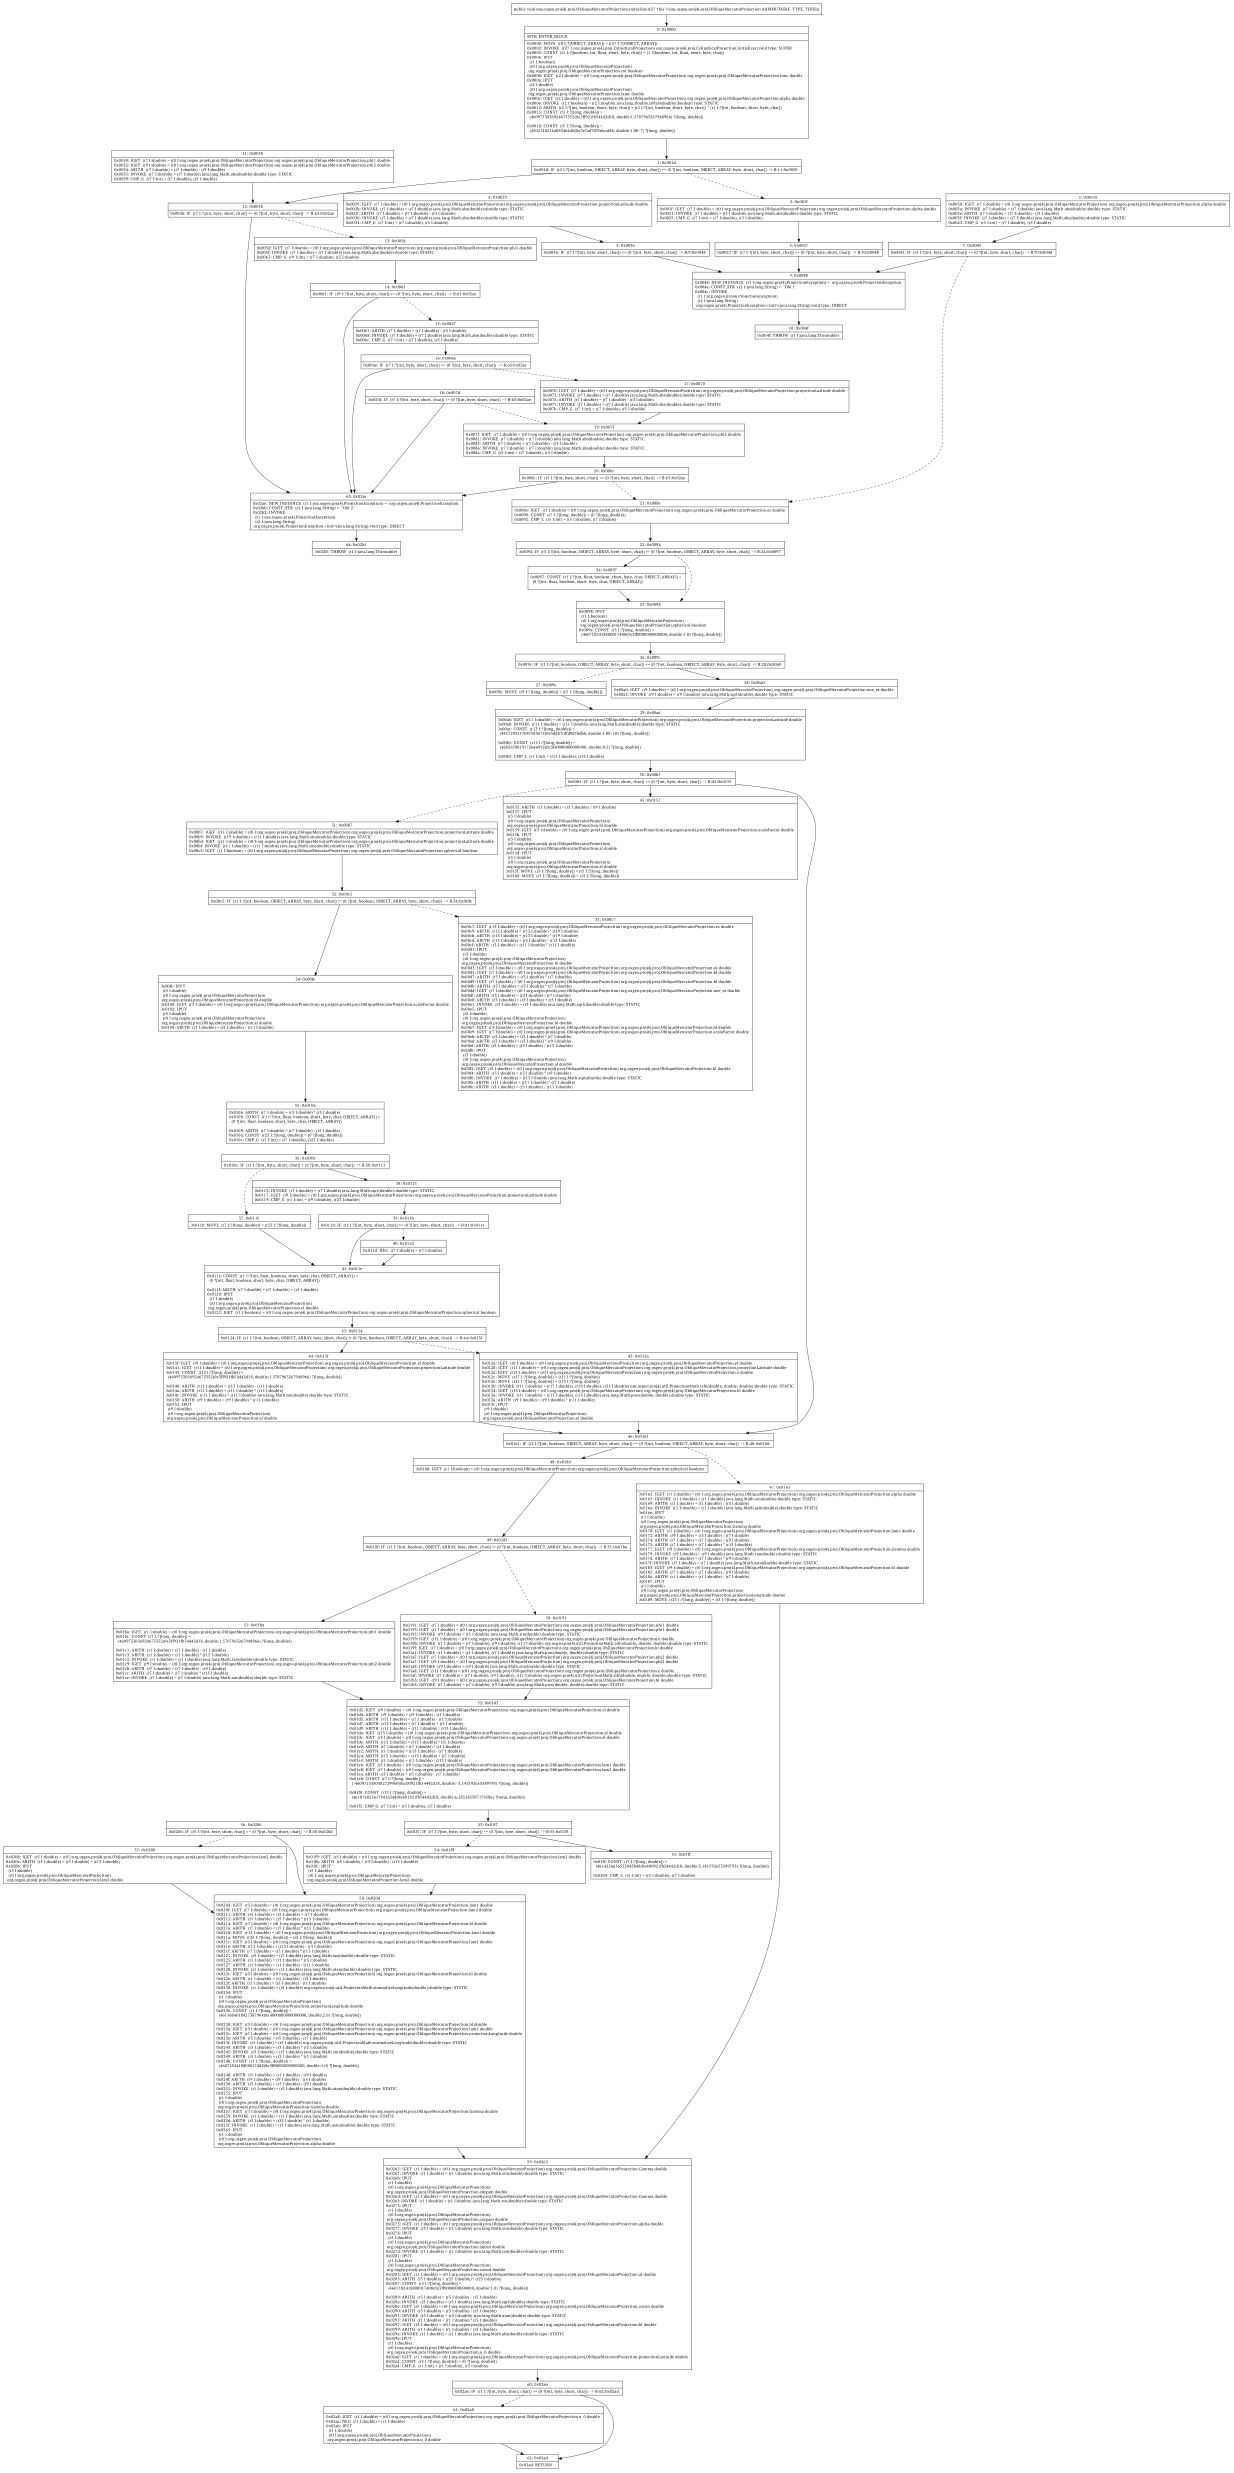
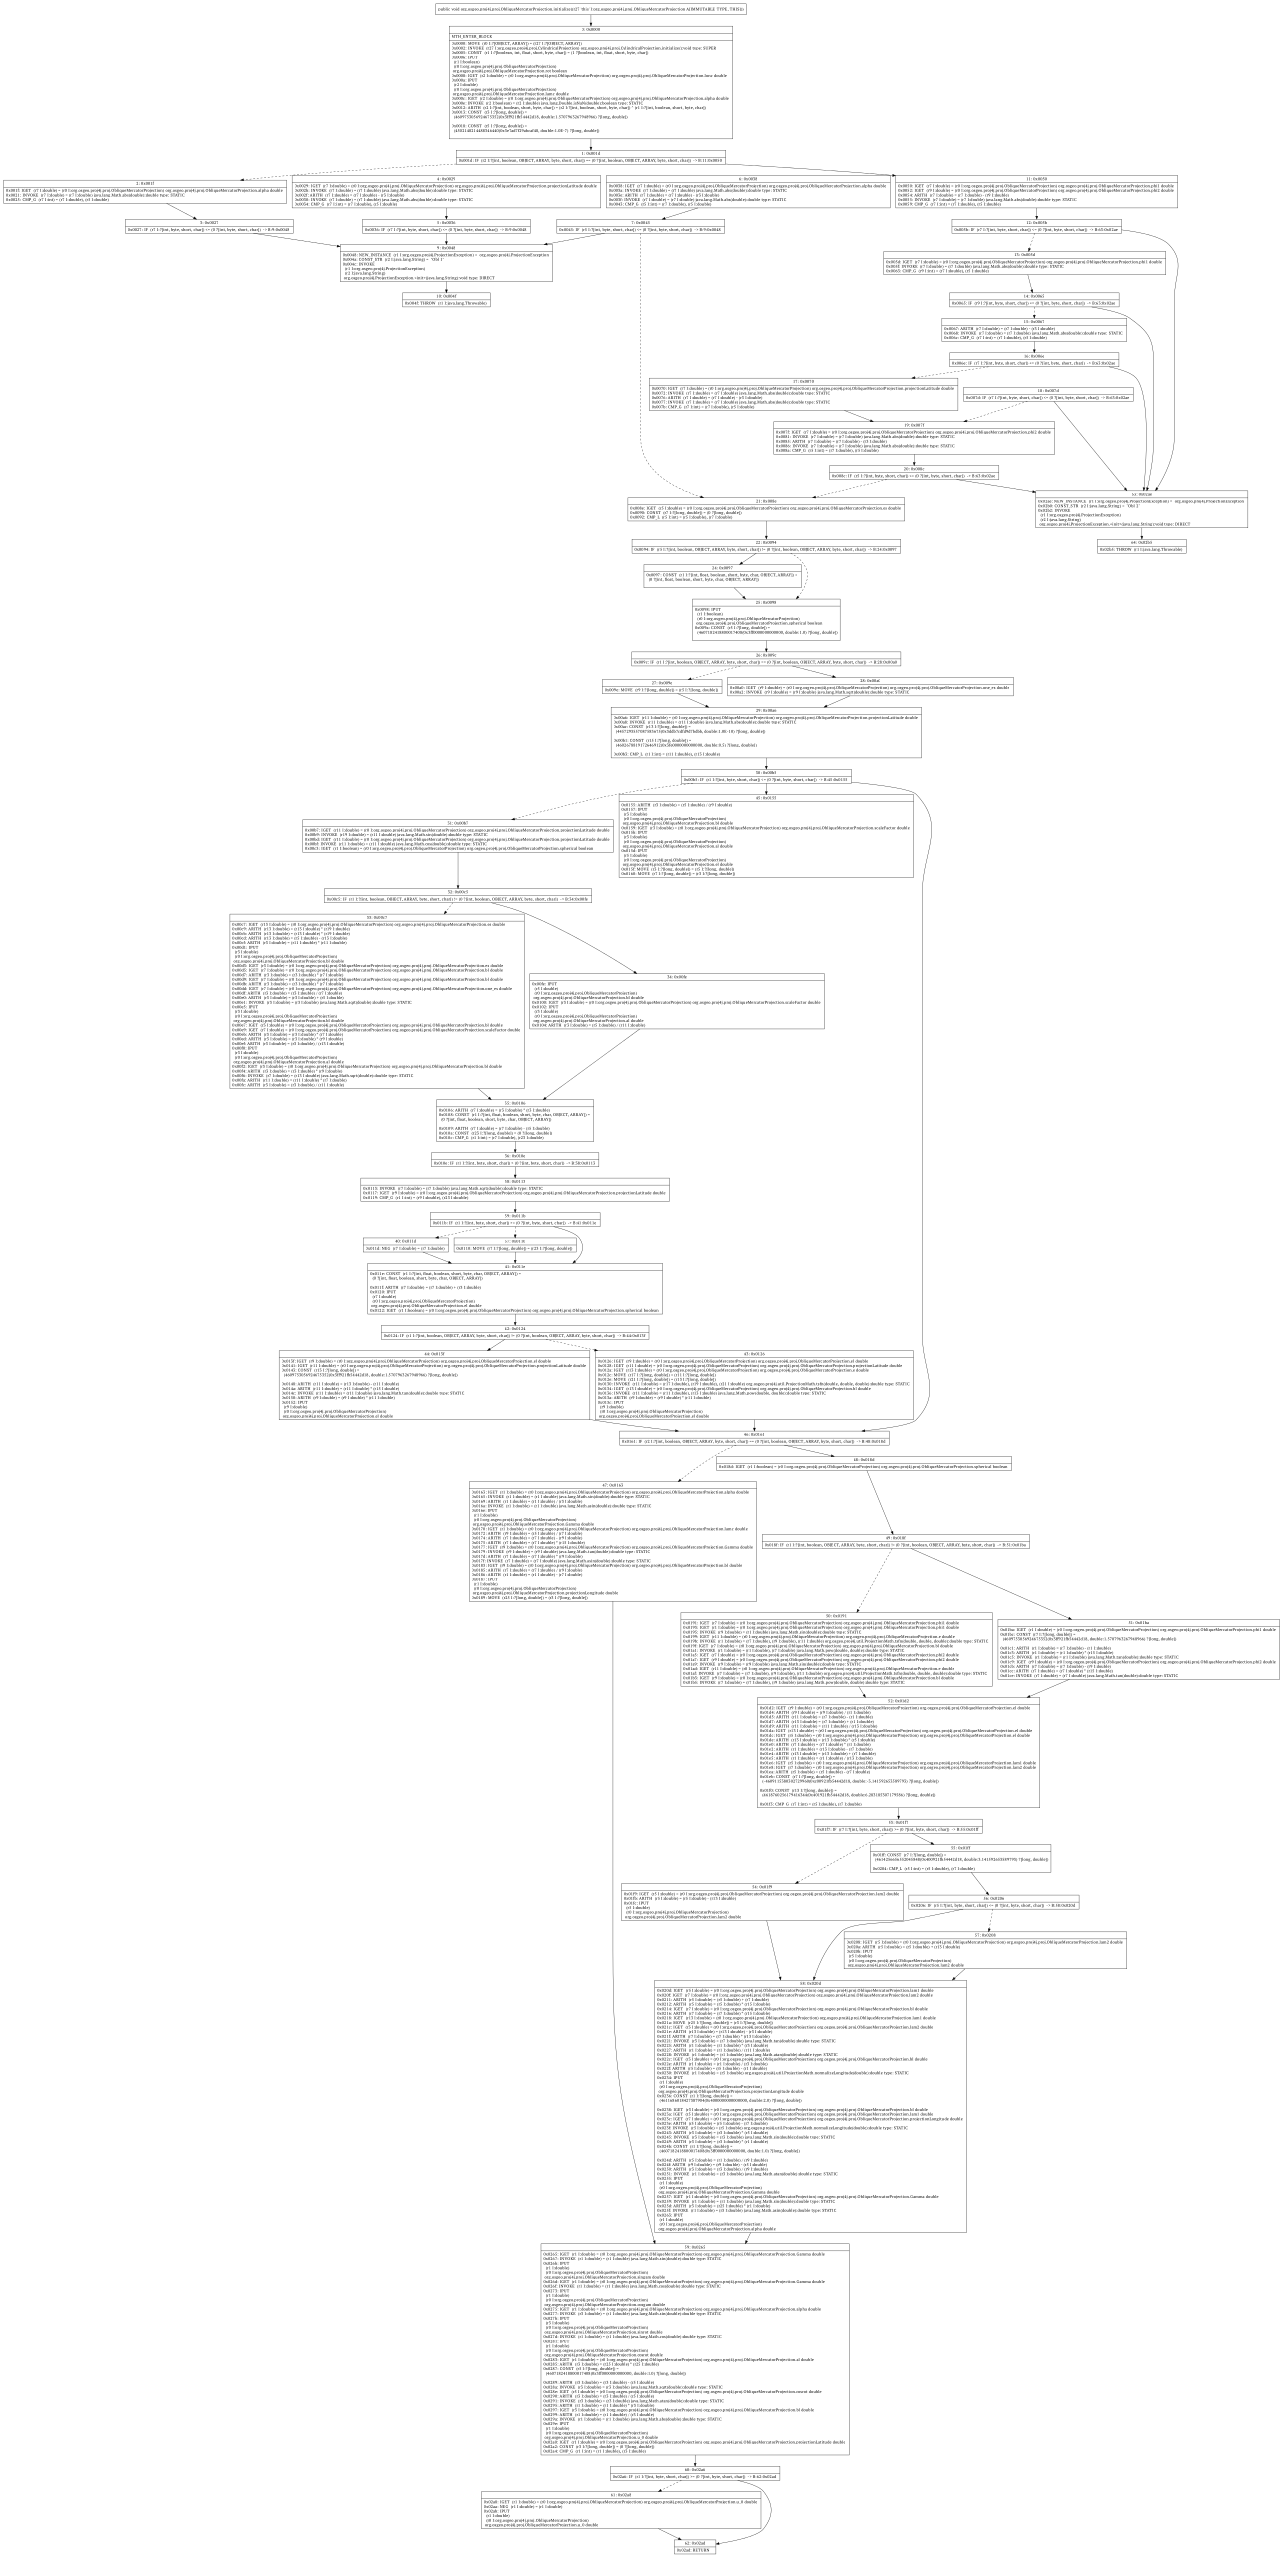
edge "1: 0x001d" -> "12: 0x005b": now "1: 0x001d" -> "11: 0x0050"
edge "33: 0x00c7" -> "35: 0x0106": added
edge "36: 0x010e" -> "37: 0x0110": now "39: 0x011b" -> "37: 0x0110"
edge "55: 0x01ff" -> "56: 0x0206": added
